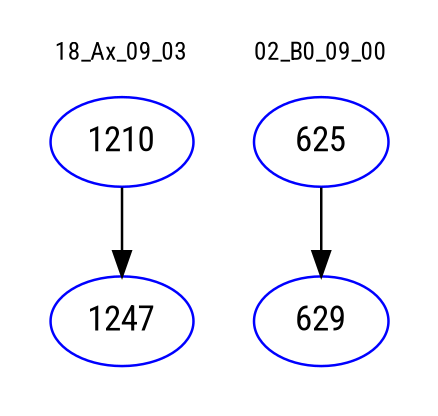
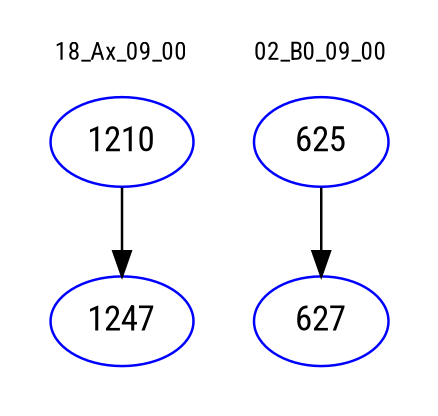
cluster "18_Ax_09_03": label "18_Ax_09_03" -> "18_Ax_09_00"
node "629": label "629" -> "627"
